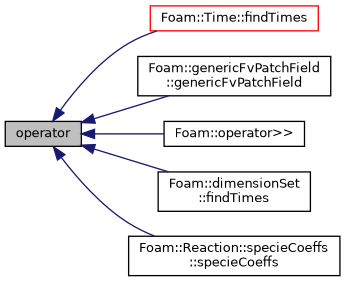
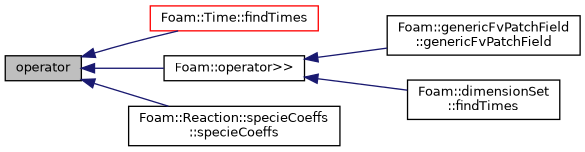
edge "Foam::genericFvPatchField ::genericFvPatchField" -> "operator": now "Foam::genericFvPatchField ::genericFvPatchField" -> "Foam::operator>>"
edge "Foam::dimensionSet ::findTimes" -> "operator": now "Foam::dimensionSet ::findTimes" -> "Foam::operator>>"
